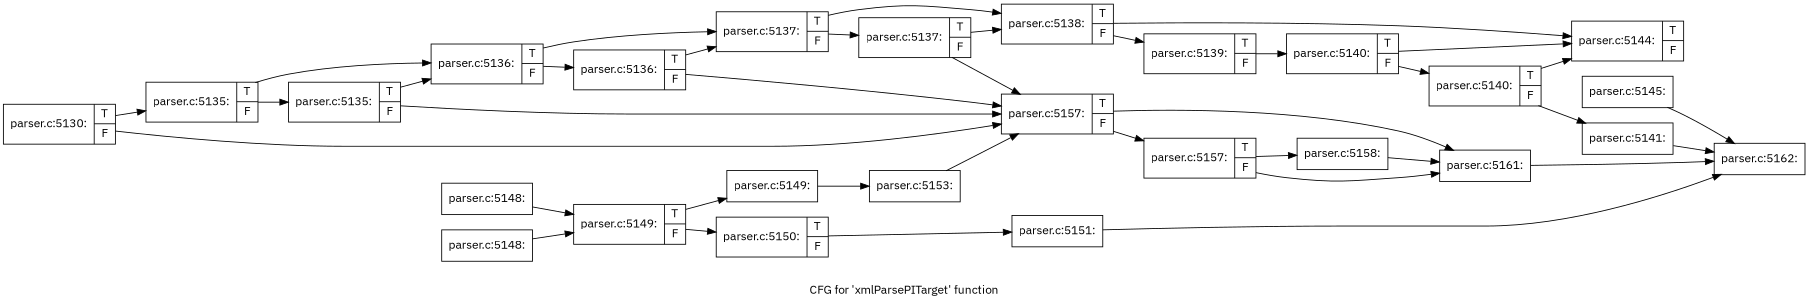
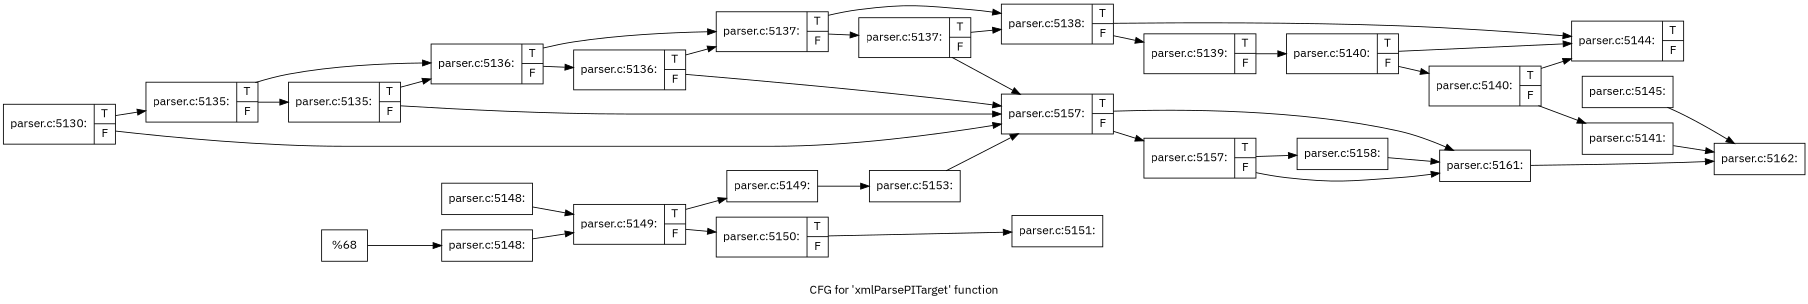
edge "parser.c:5151:" -> "parser.c:5162:": removed
node "%68": added
